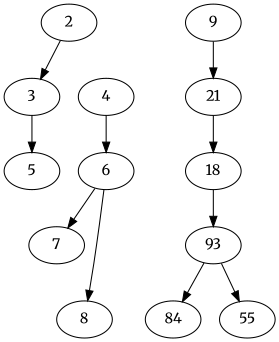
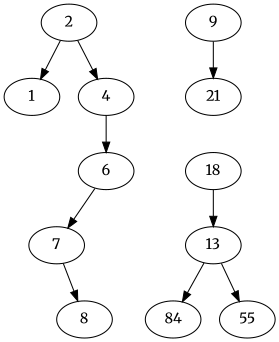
edge "2" -> "4": added
node "3": label "3" -> "1"
edge "21" -> "18": removed
node "5": removed
edge "6" -> "8": now "7" -> "8"
node "93": label "93" -> "13"
